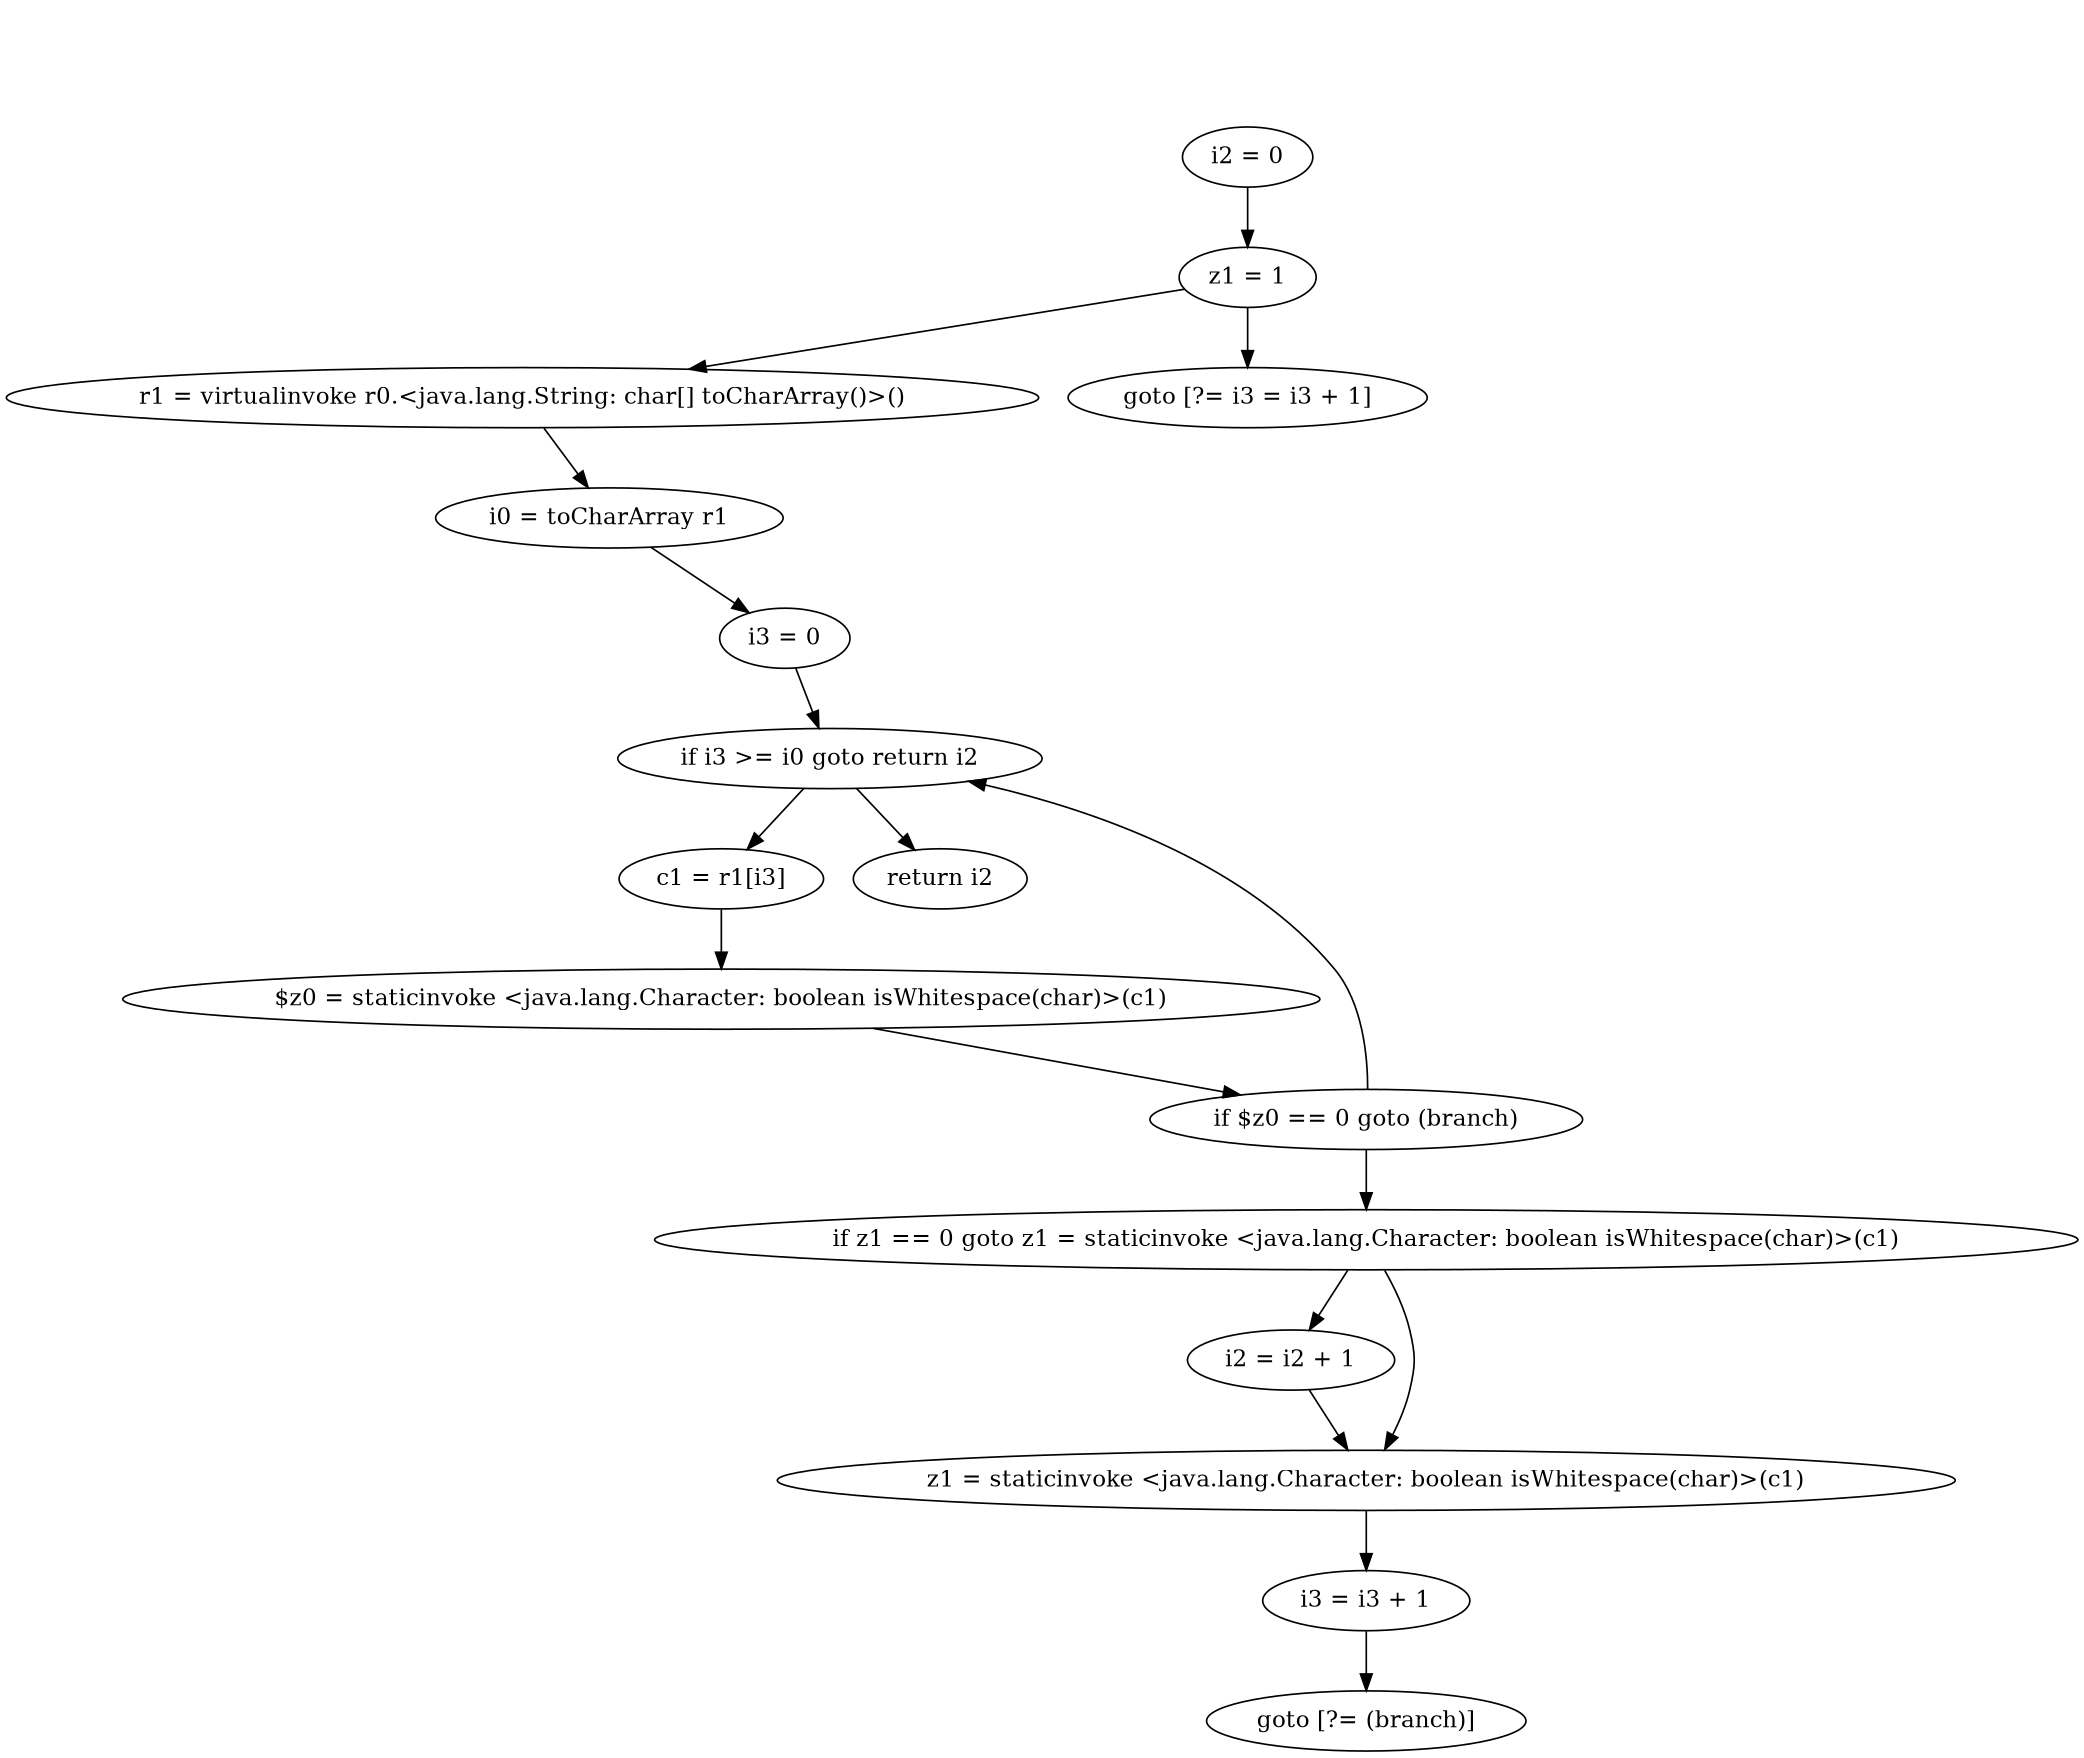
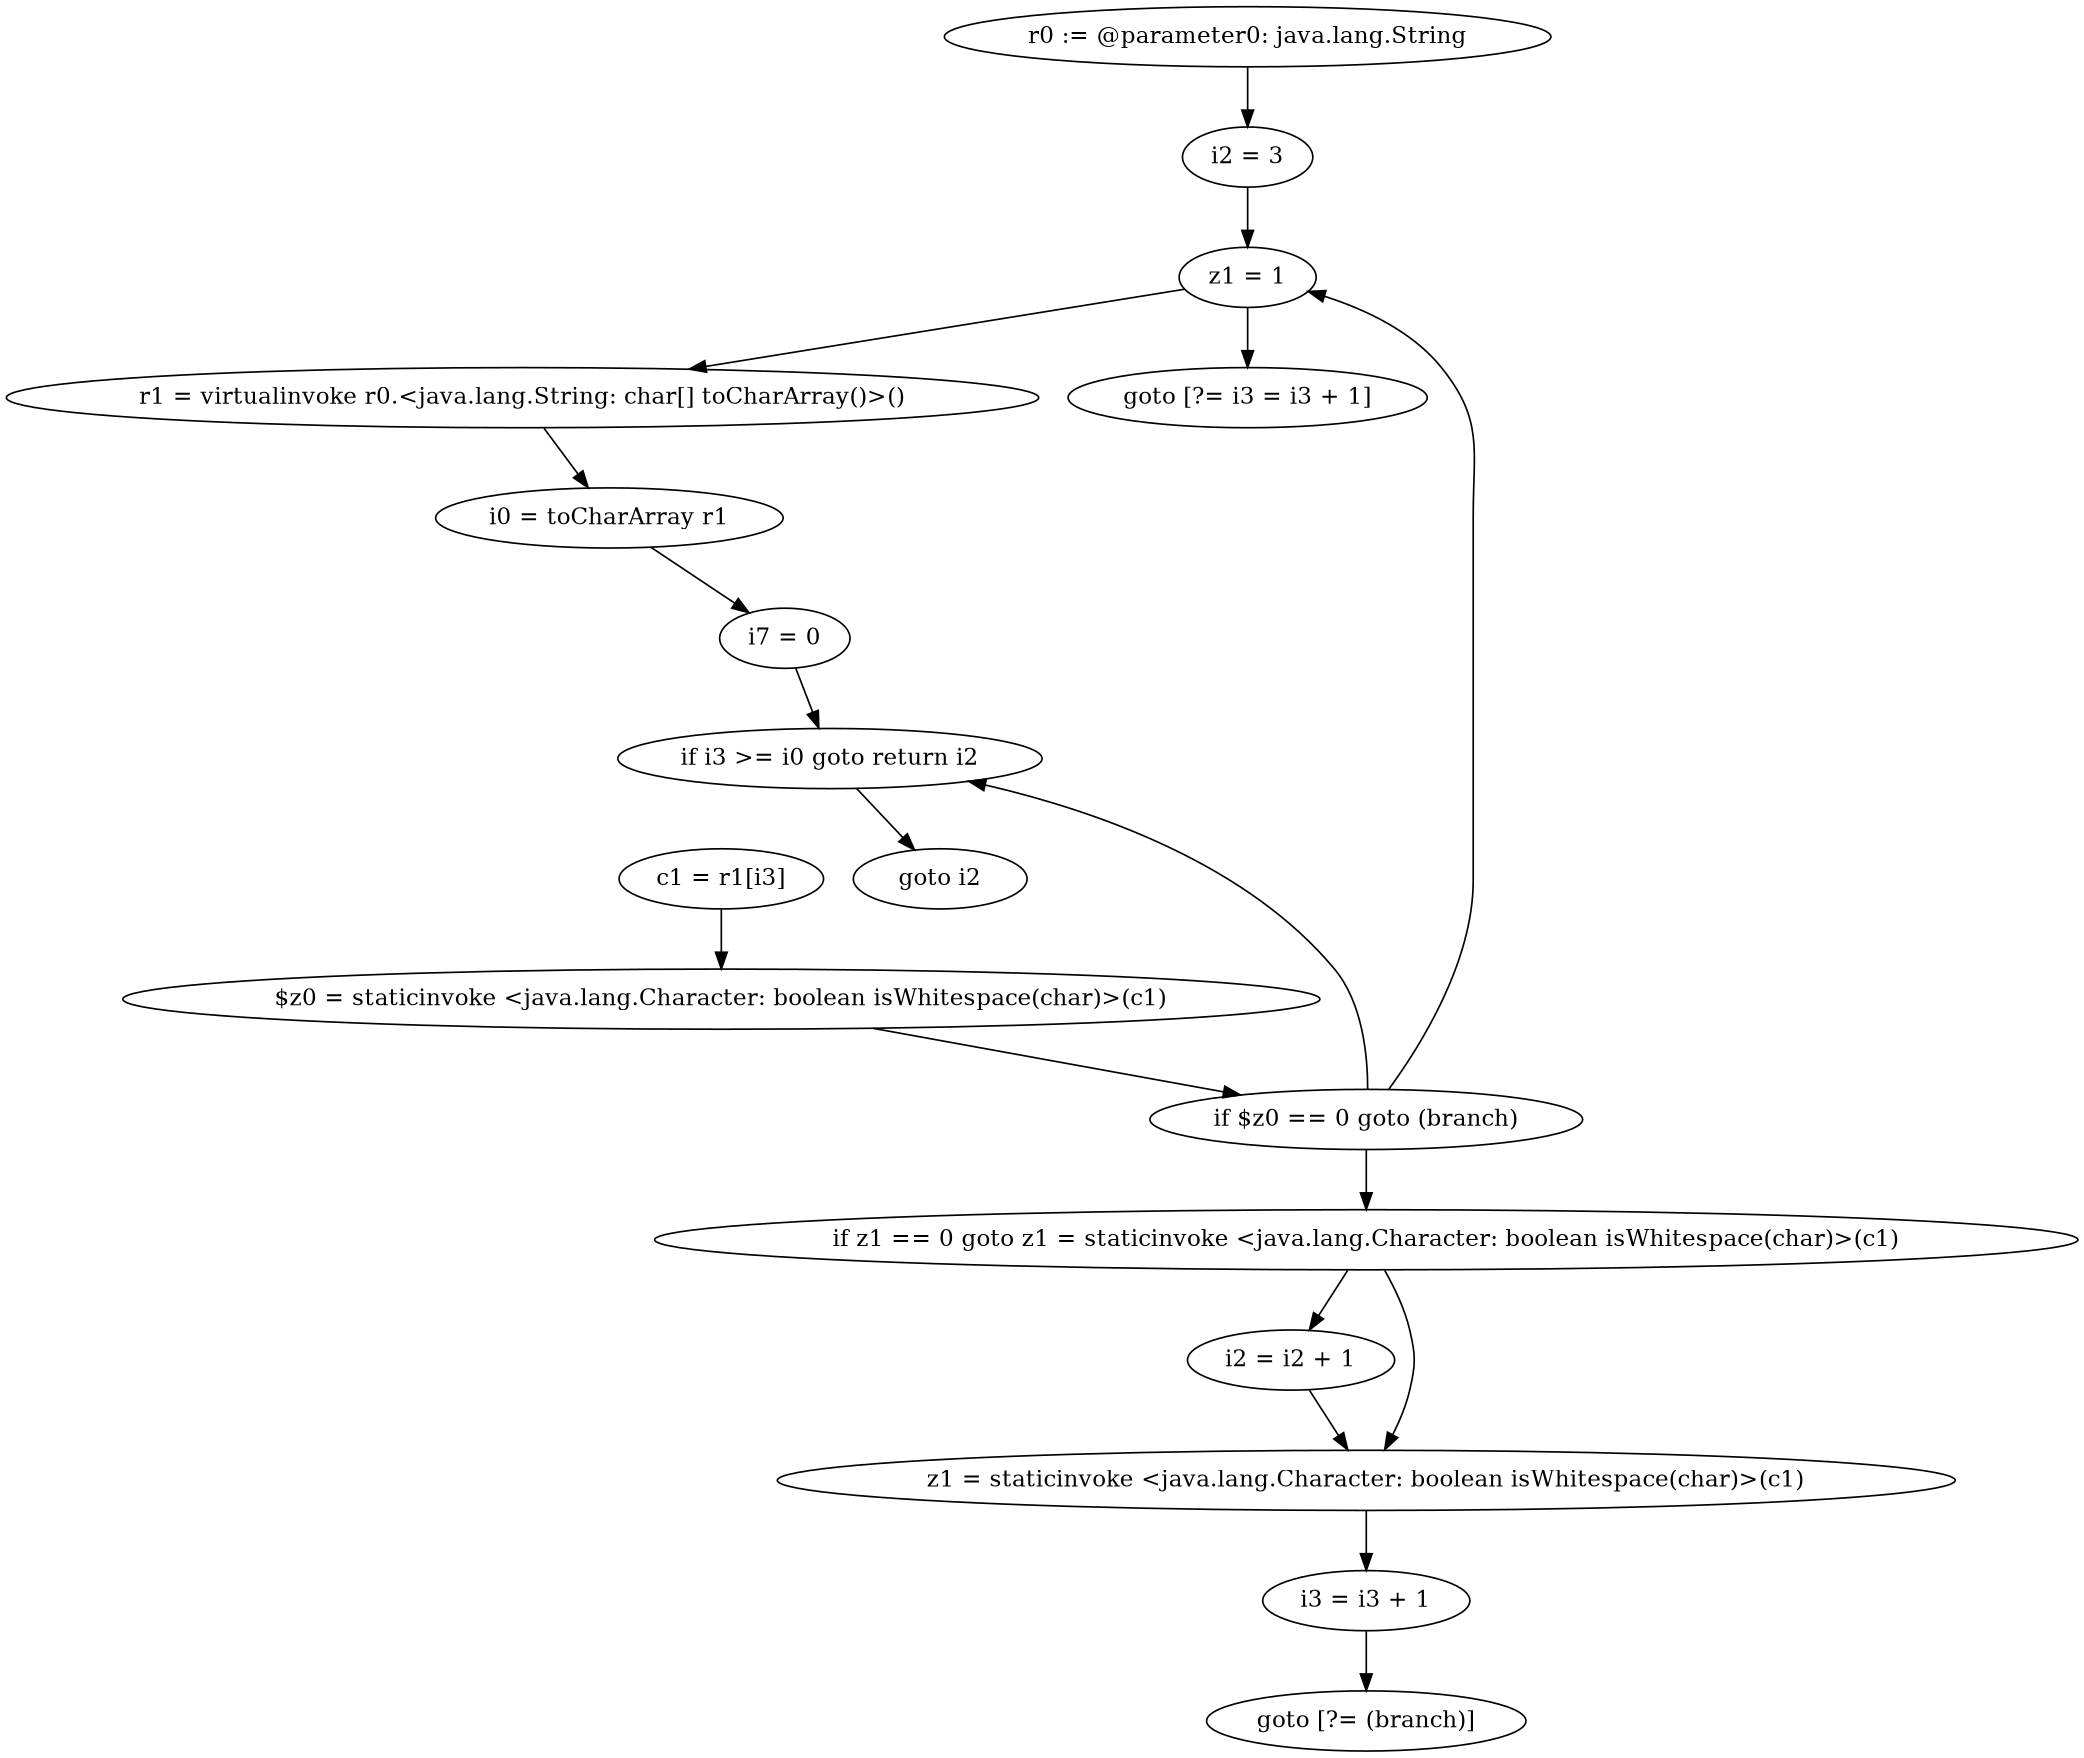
node "r0 := @parameter0: java.lang.String": added
node "i2 = 0": label "i2 = 0" -> "i2 = 3"
node "i3 = 0": label "i3 = 0" -> "i7 = 0"
edge "if $z0 == 0 goto (branch)" -> "z1 = 1": added
edge "if i3 >= i0 goto return i2" -> "c1 = r1[i3]": removed
node "return i2": label "return i2" -> "goto i2"
